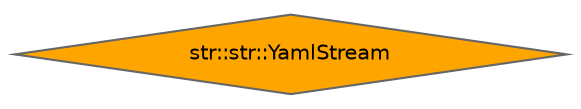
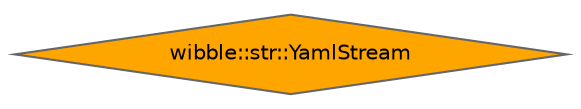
node "str::str::YamlStream": label "str::str::YamlStream" -> "wibble::str::YamlStream"
